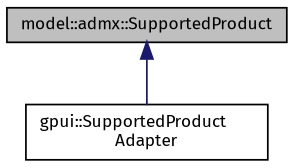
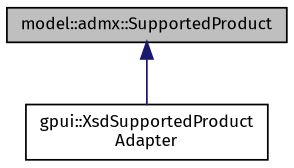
node "gpui::SupportedProduct Adapter": label "gpui::SupportedProduct Adapter" -> "gpui::XsdSupportedProduct Adapter"
